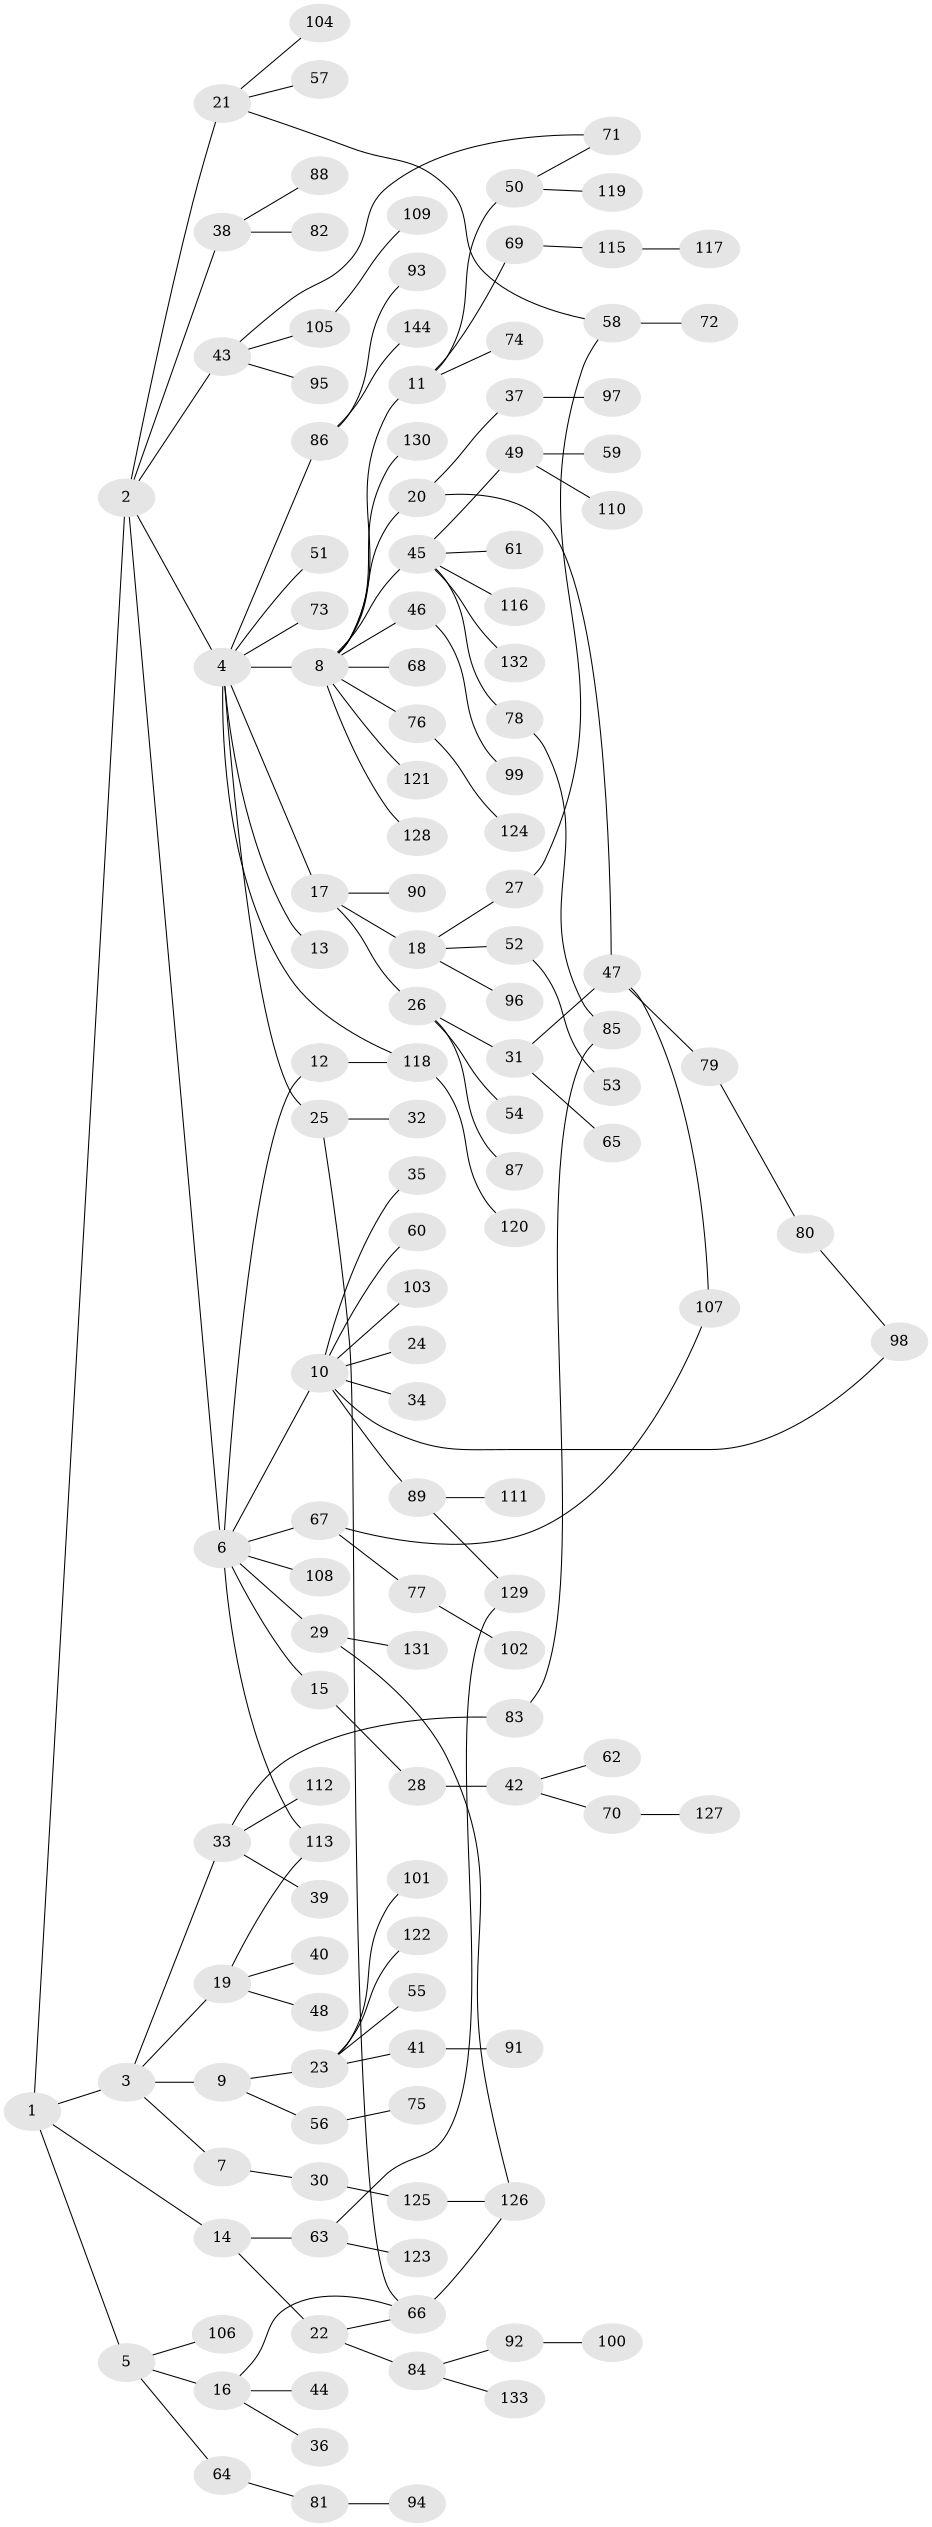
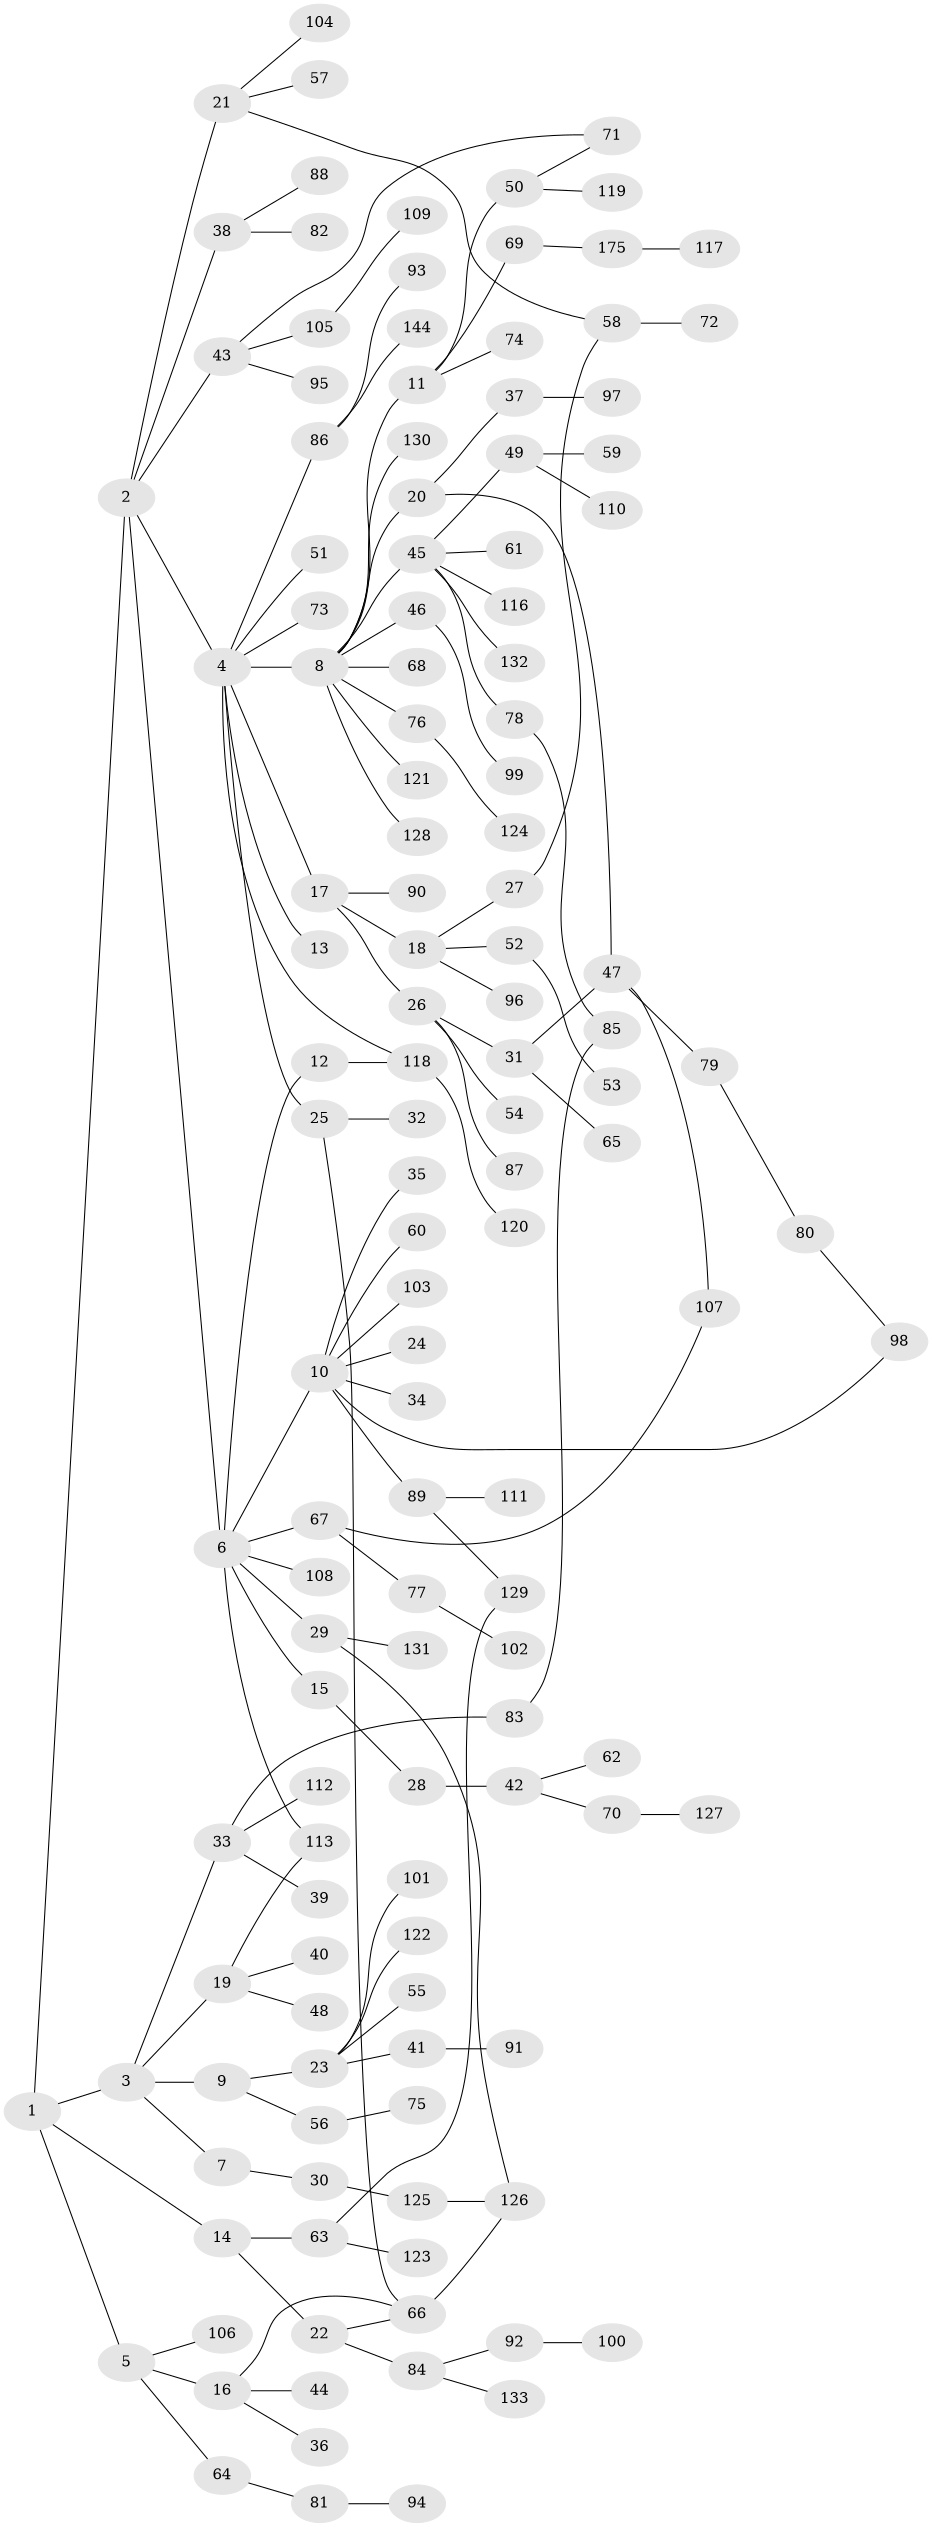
node "115": label "115" -> "175"
